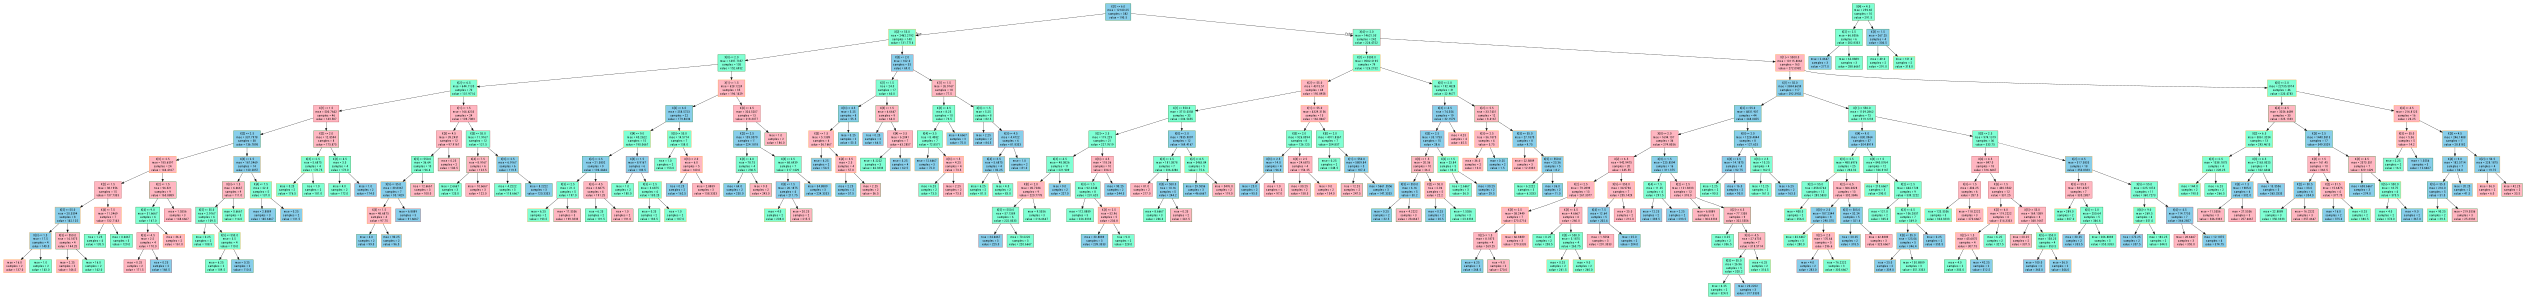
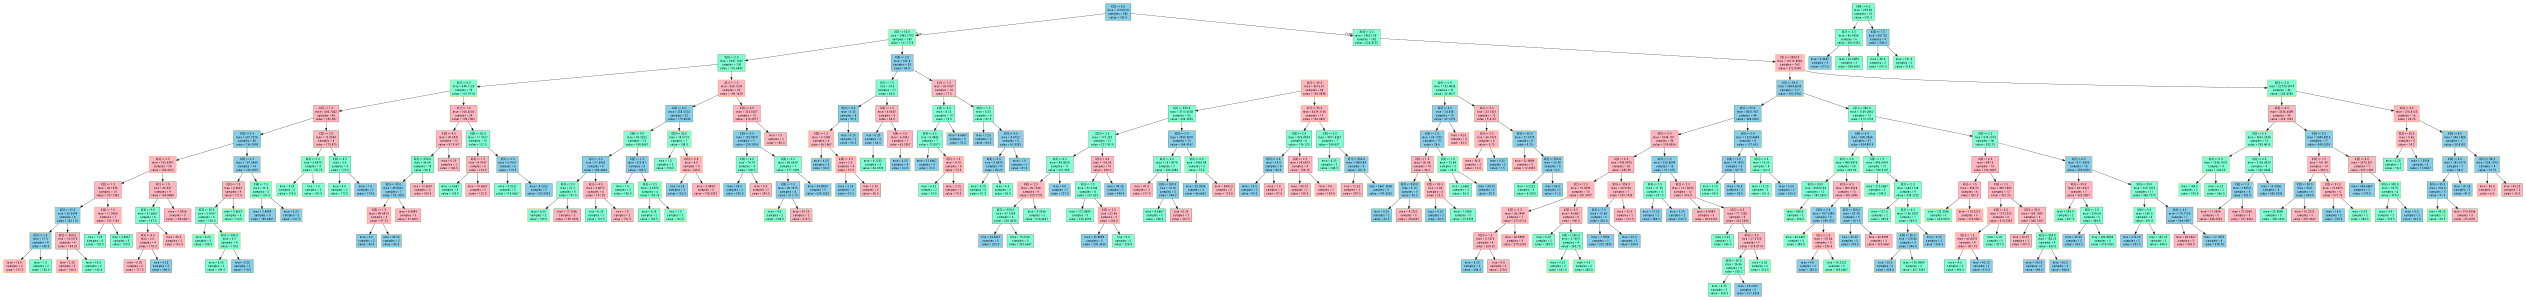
node "X[1] <= 5500.0 mse = 9582.2195 samples = 79 value = 126.2152": removed
edge "X[4] <= 3.5 mse = 6.2041 samples = 7 value = 63.2857" -> "mse = 8.2222 samples = 3 value = 64.3333": now "mse = 0.25 samples = 2 value = 66.5" -> "mse = 8.2222 samples = 3 value = 64.3333"
node "mse = 6.8889 samples = 3 value = 91.6667": fillcolor skyblue -> lightpink
node "mse = 1.5556 samples = 3 value = 201.3333": fillcolor lightpink -> skyblue
